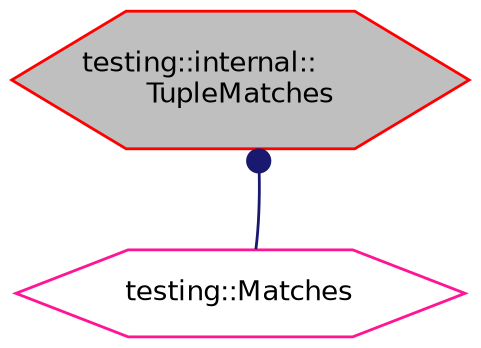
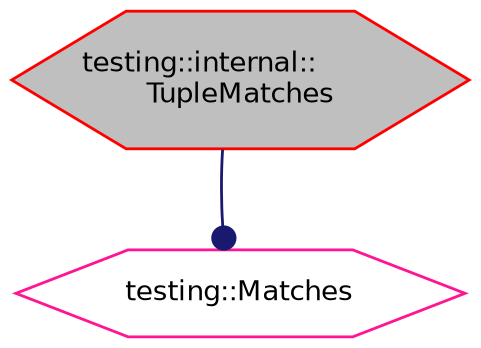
edge "testing::Matches" -> "testing::internal:: TupleMatches": reversed
